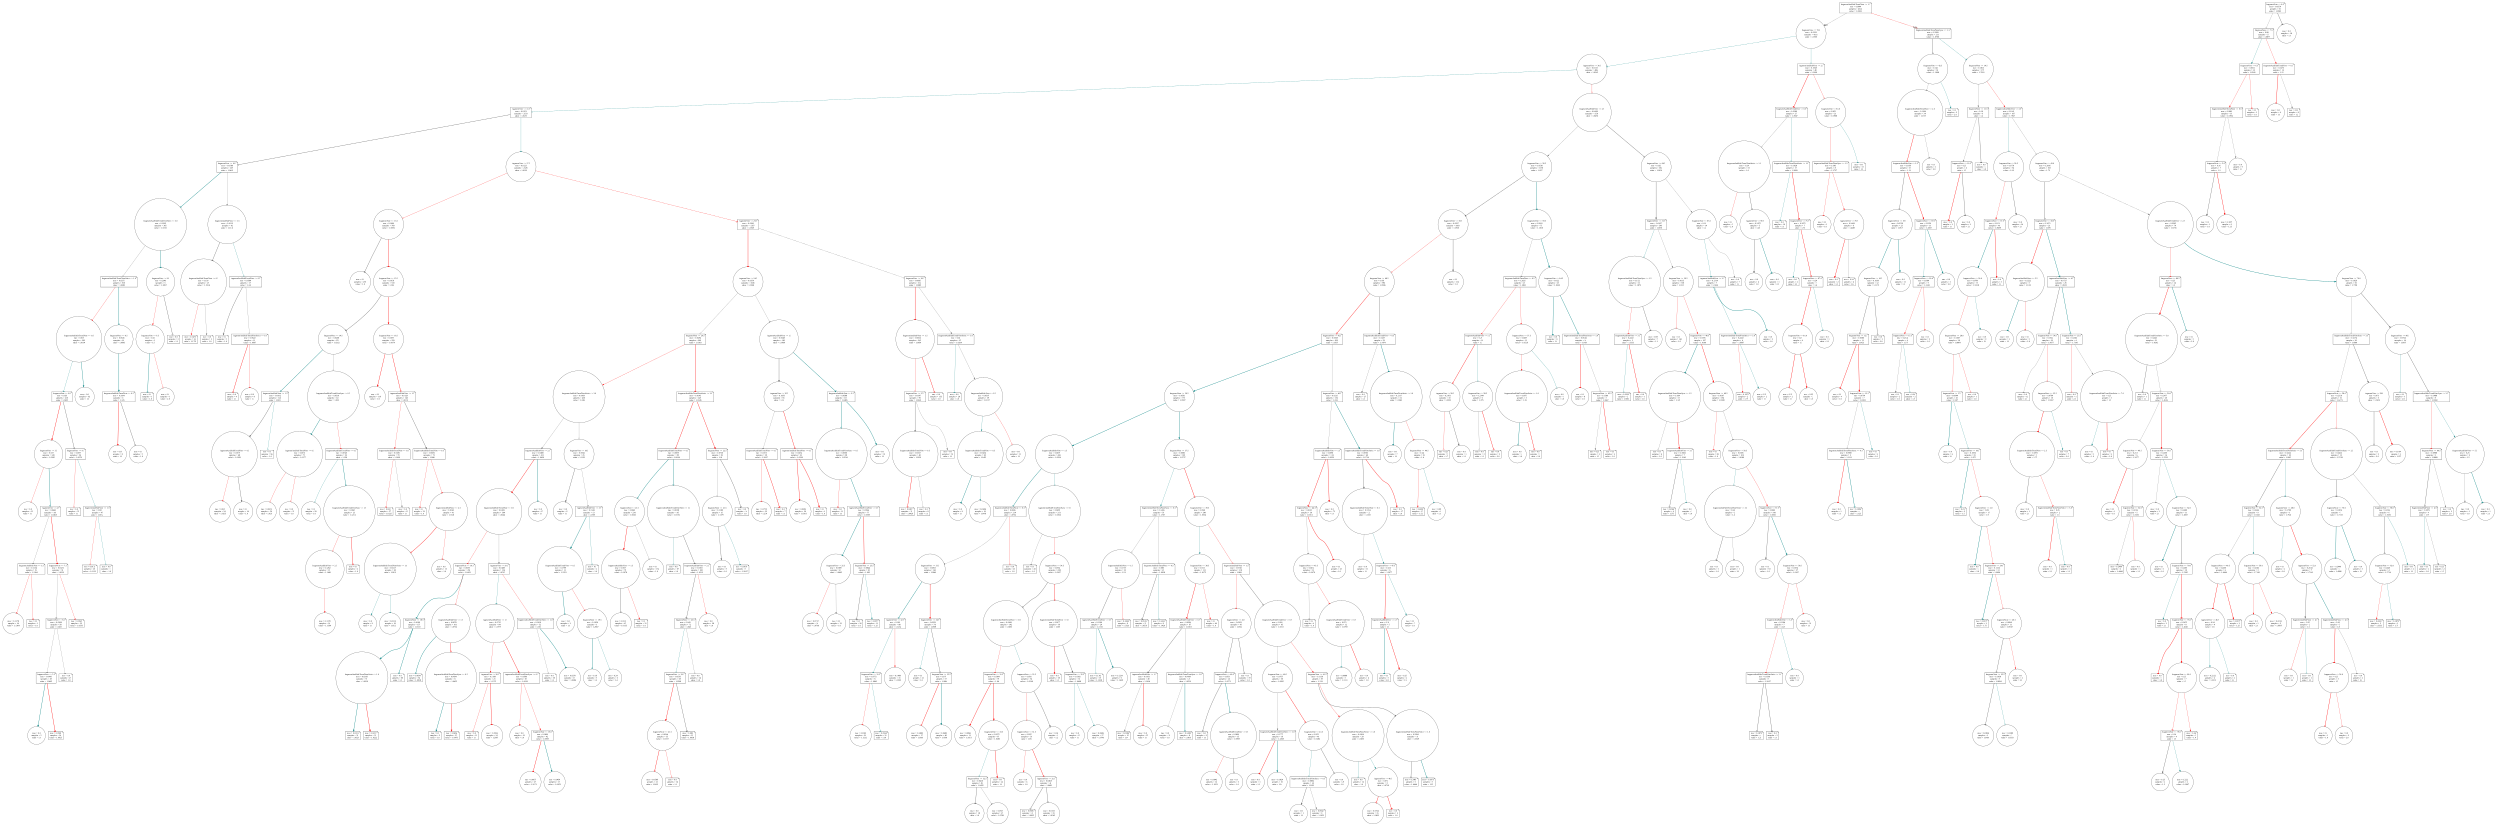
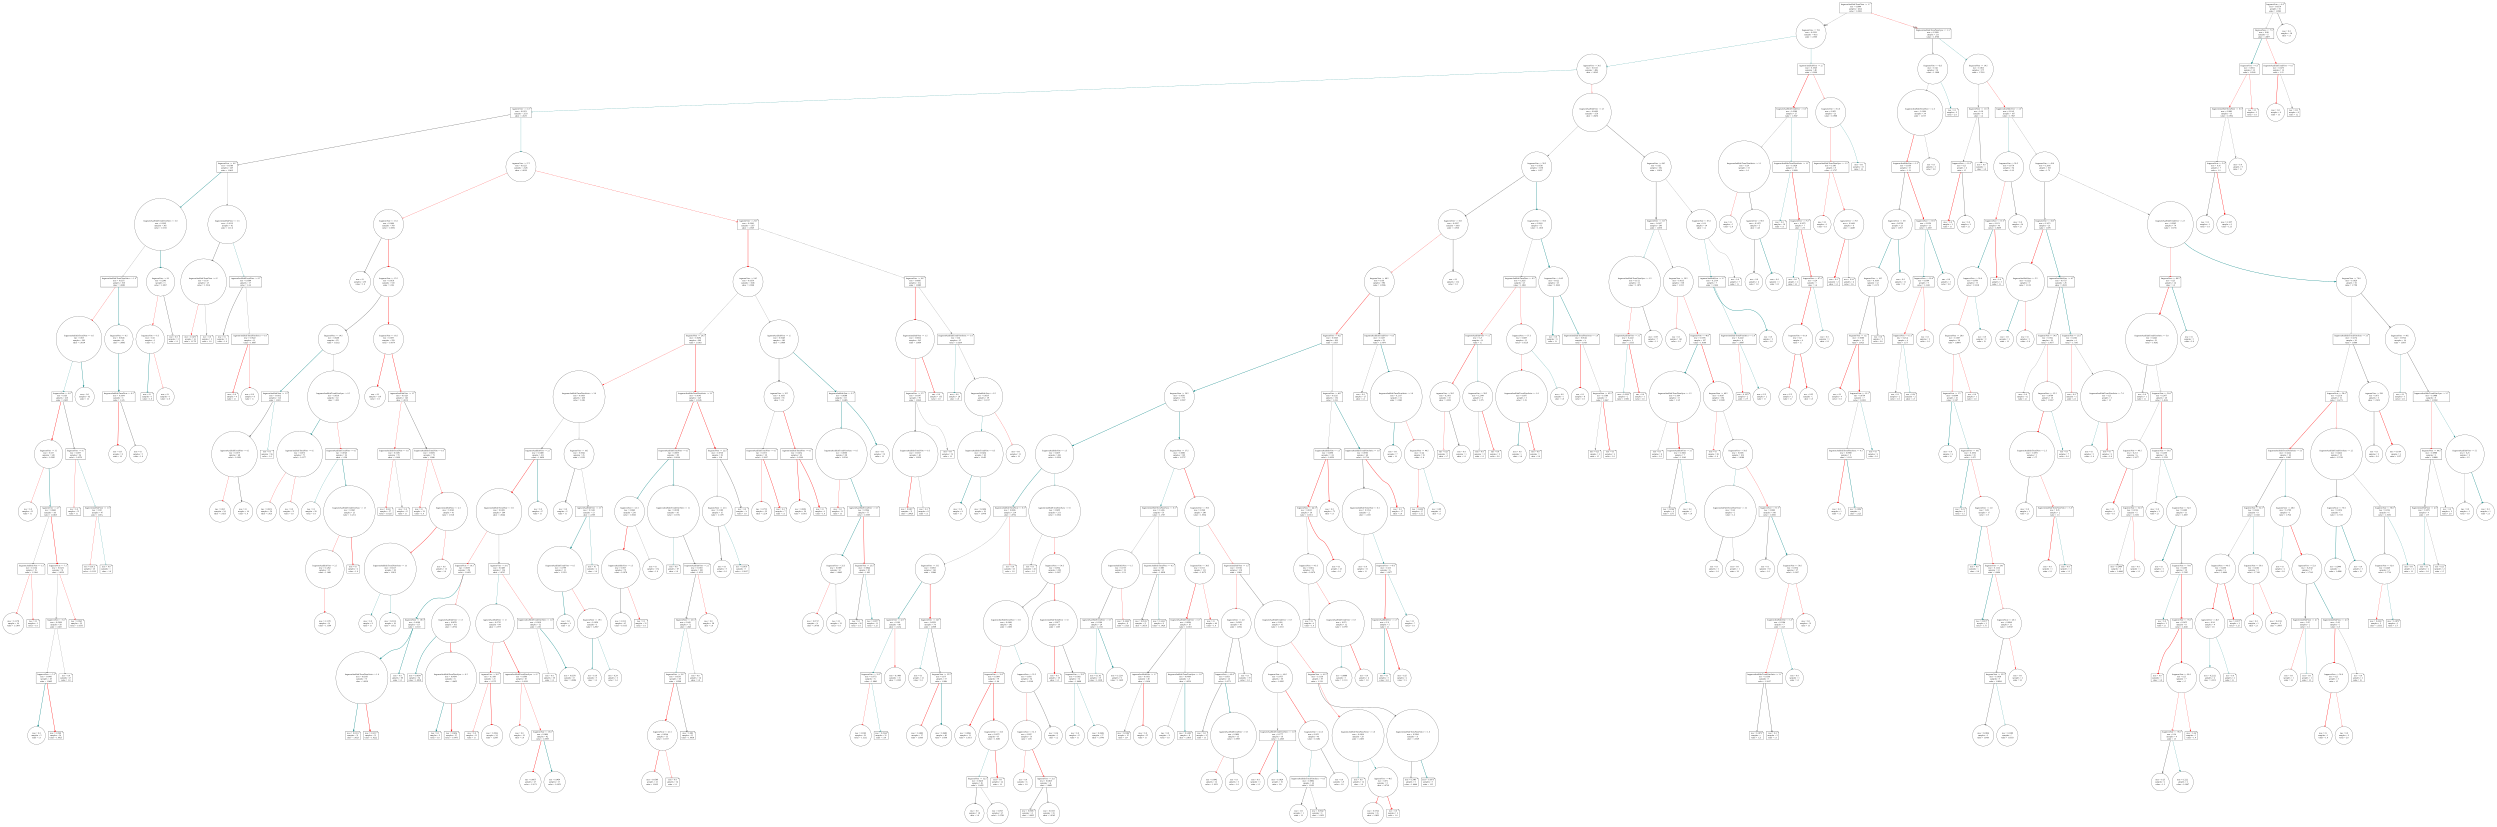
edge "fragmentVote <= 7.5 mse = 0.08 samples = 37 value = 1.0877" -> "fragmentVote <= 6.5 mse = 0.0511 samples = 25 value = 1.0541": style solid -> bold
